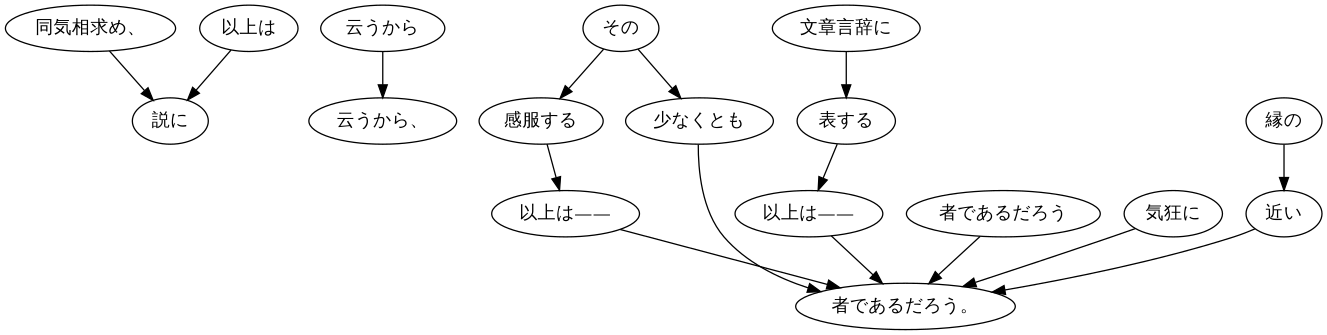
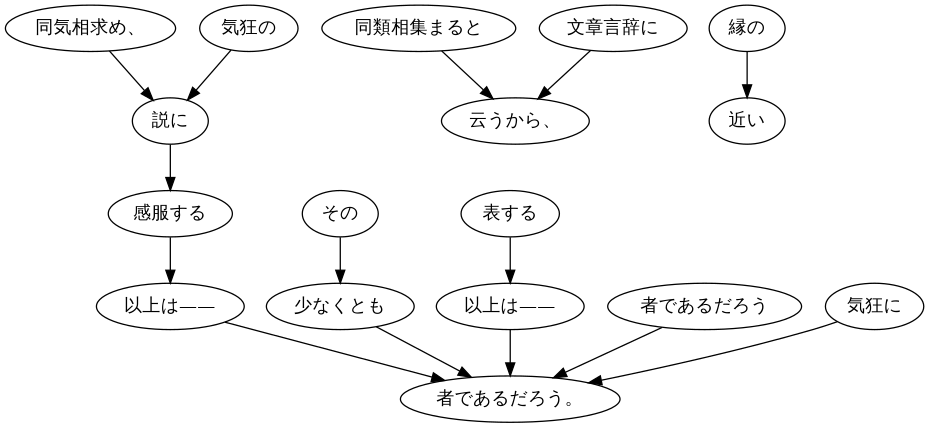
node "以上は": label "以上は" -> "気狂の"
node "云うから": label "云うから" -> "同類相集まると"
edge "文章言辞に" -> "表する": now "文章言辞に" -> "云うから、"
edge "その" -> "感服する": now "説に" -> "感服する"
edge "近い" -> "者であるだろう。": removed
